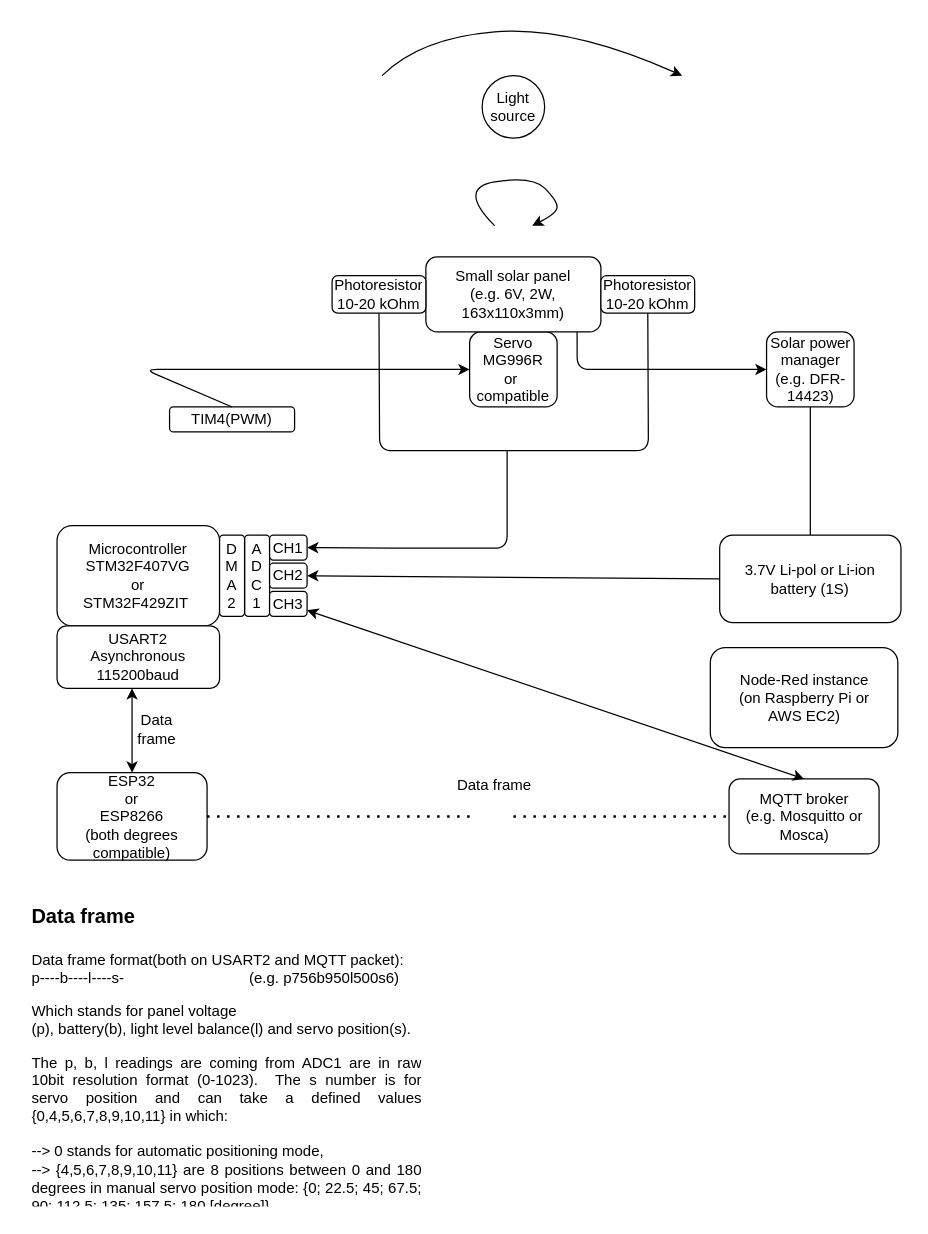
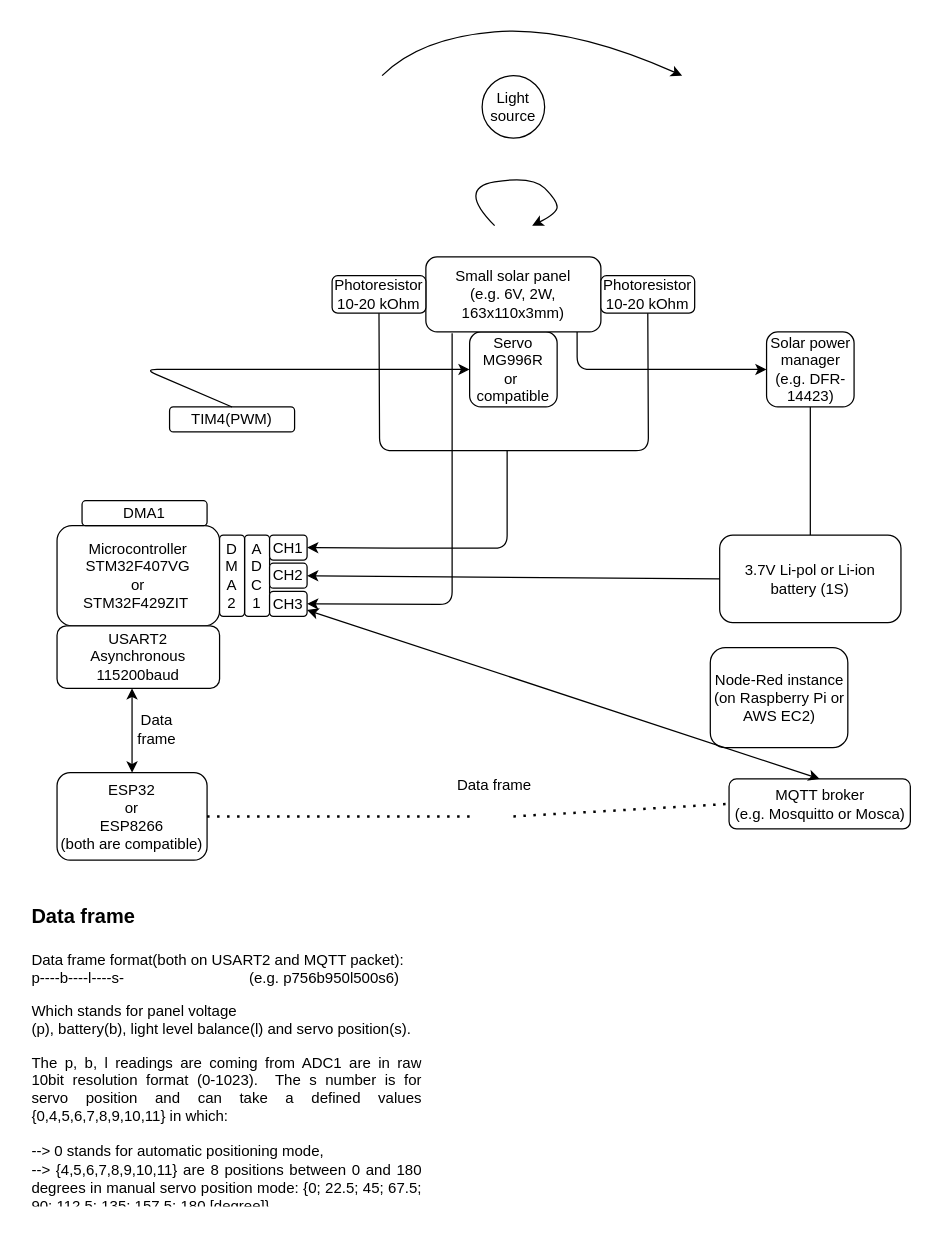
node "DMA1": added
edge "Small solar panel (e.g. 6V, 2W, 163x110x3mm)" -> "CH3": added
node "Node-Red instance (on Raspberry Pi or AWS EC2)": size 188x100 -> 138x100
node "MQTT broker (e.g. Mosquitto or Mosca)": size 150x75 -> 181x50
node "ESP32 or ESP8266 (both degrees compatible)": label "ESP32 or ESP8266 (both degrees compatible)" -> "ESP32 or ESP8266 (both are compatible)"
